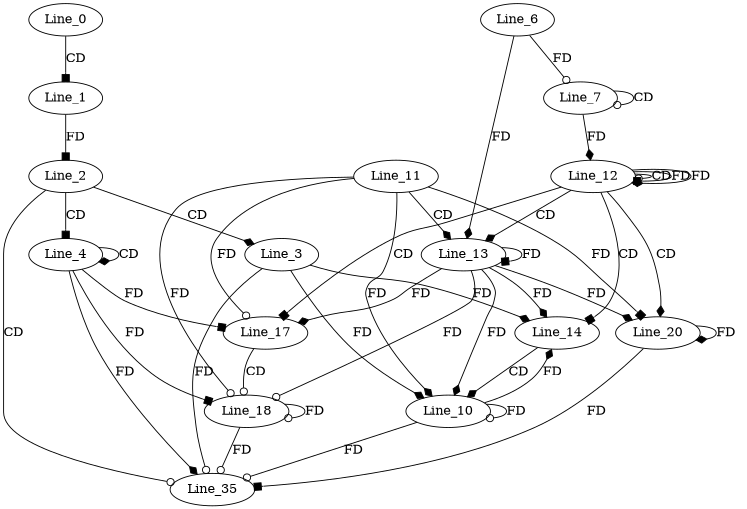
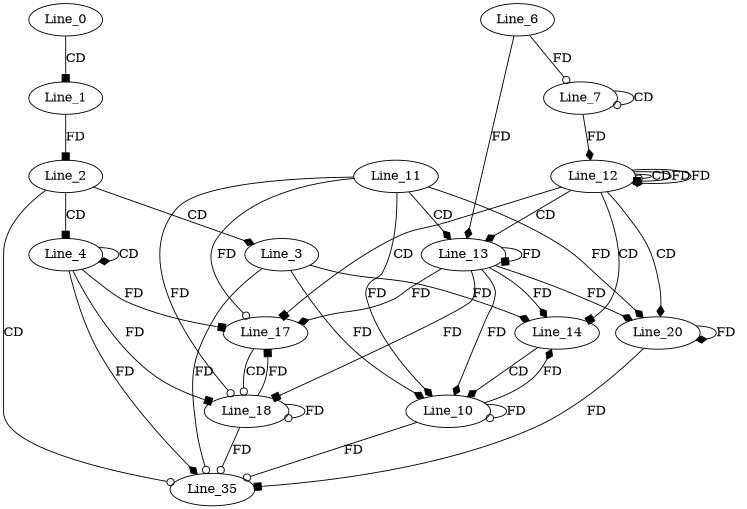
edge "Line_11" -> "Line_20": arrowhead box -> diamond
edge "Line_13" -> "Line_18": arrowhead odot -> box
edge "Line_18" -> "Line_17": added, label "FD"
